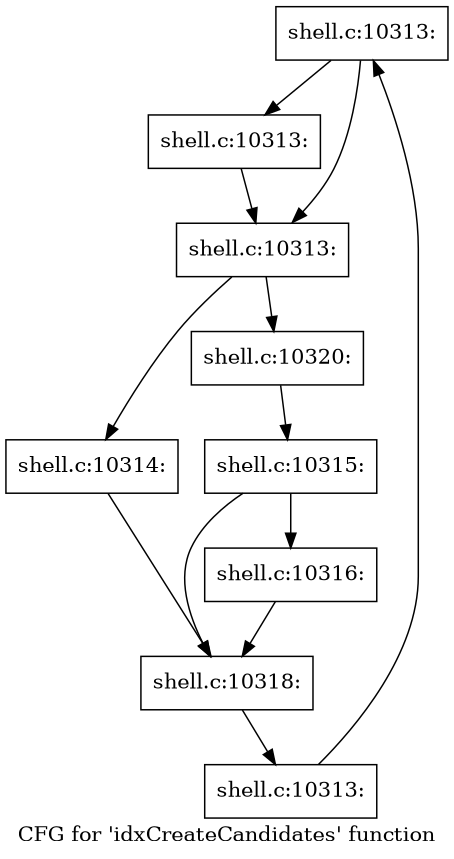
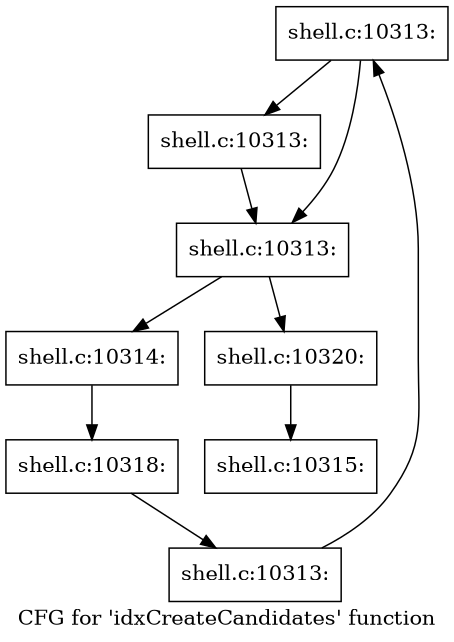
edge "shell.c:10315:" -> "shell.c:10318:": removed
node "shell.c:10316:": removed
